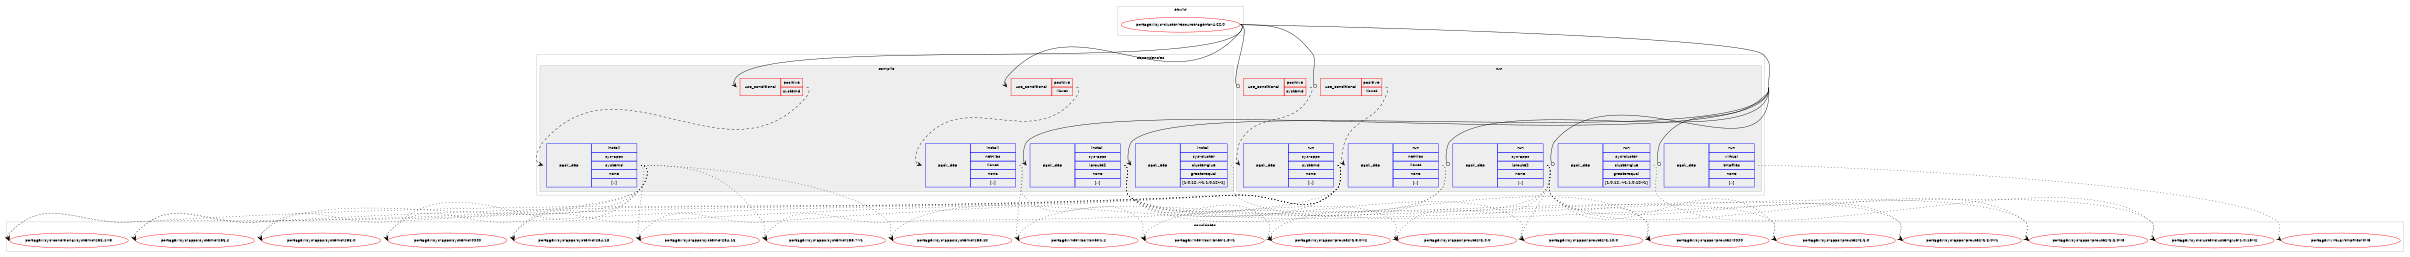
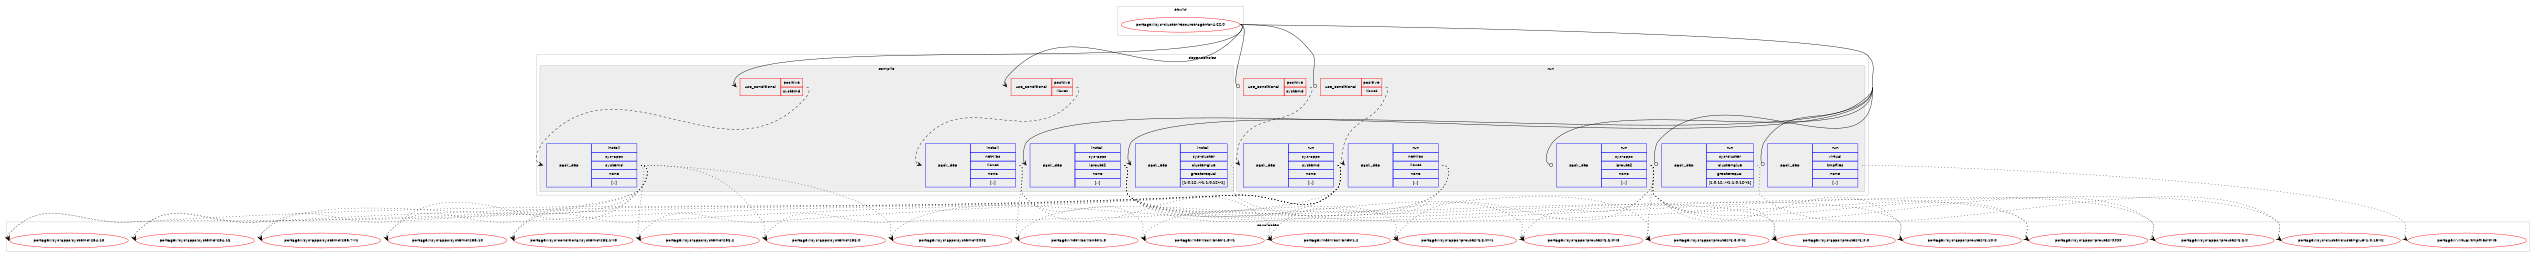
node "portage://sys-apps/systemd-9999": label "portage://sys-apps/systemd-9999" -> "portage://sys-apps/systemd-9996"
node "portage://net-libs/libnet-1.3": added
